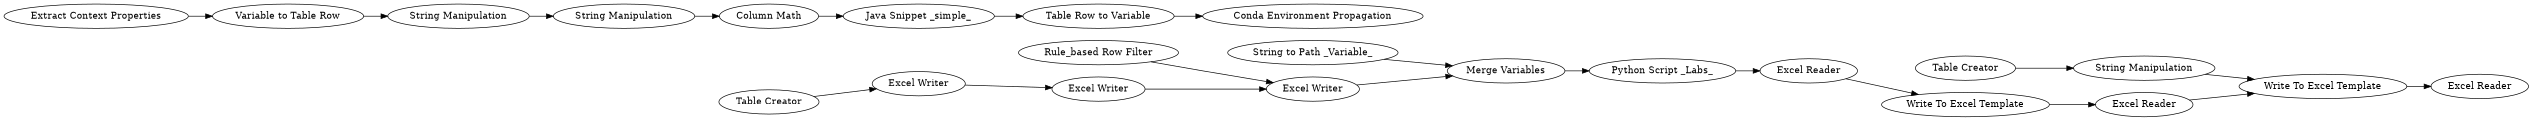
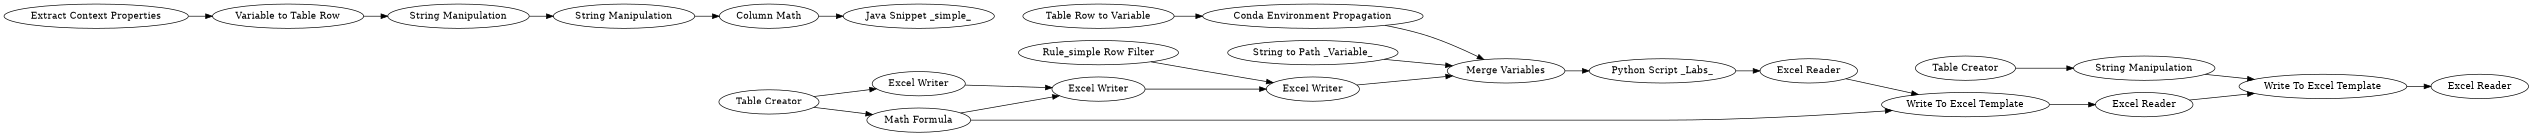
edge "Java Snippet _simple_" -> "Table Row to Variable": removed
edge "Conda Environment Propagation" -> "Merge Variables": added
node "Rule_based Row Filter": label "Rule_based Row Filter" -> "Rule_simple Row Filter"
node "Math Formula": added
